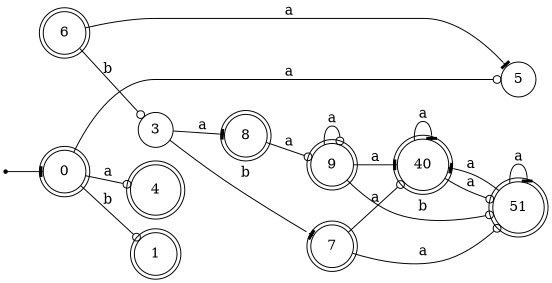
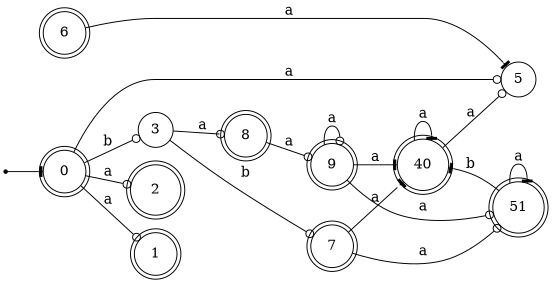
edge "6" -> "3": now "0" -> "3"
edge "3" -> "8": arrowhead tee -> odot
edge "51" -> "40": label "a" -> "b"
edge "3" -> "7": arrowhead tee -> odot
edge "40" -> "51": now "40" -> "5"
node "4": label "4" -> "2"
edge "0" -> "1": label "b" -> "a"
edge "9" -> "51": label "b" -> "a"
edge "7" -> "40": arrowhead odot -> tee
